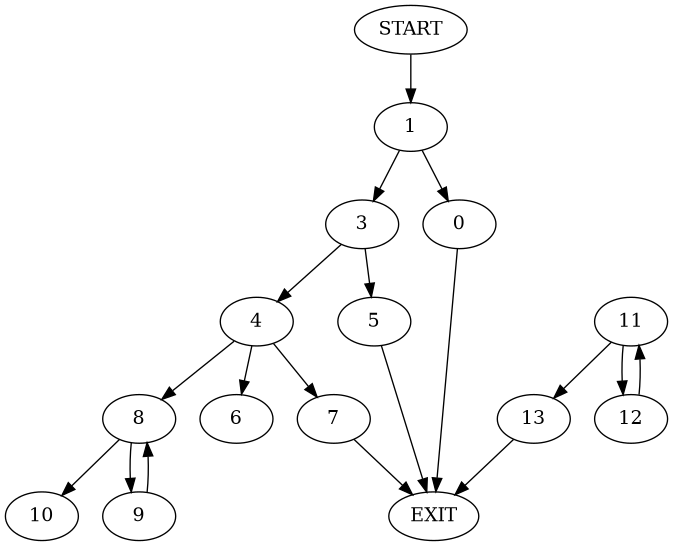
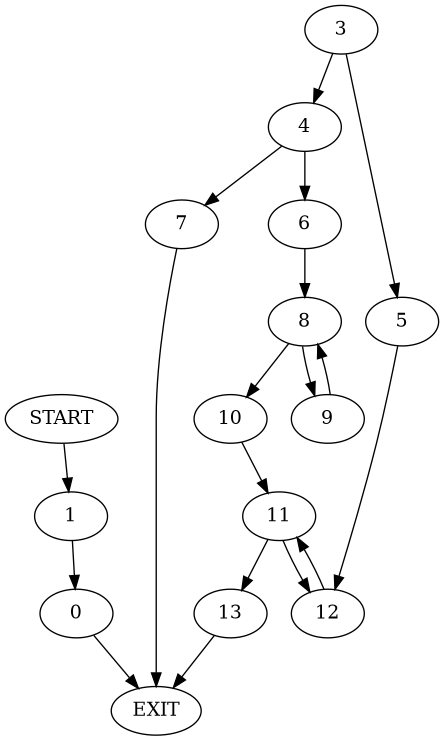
edge "1" -> "3": removed
edge "4" -> "8": now "6" -> "8"
edge "5" -> "EXIT": now "5" -> "12"
edge "10" -> "11": added
